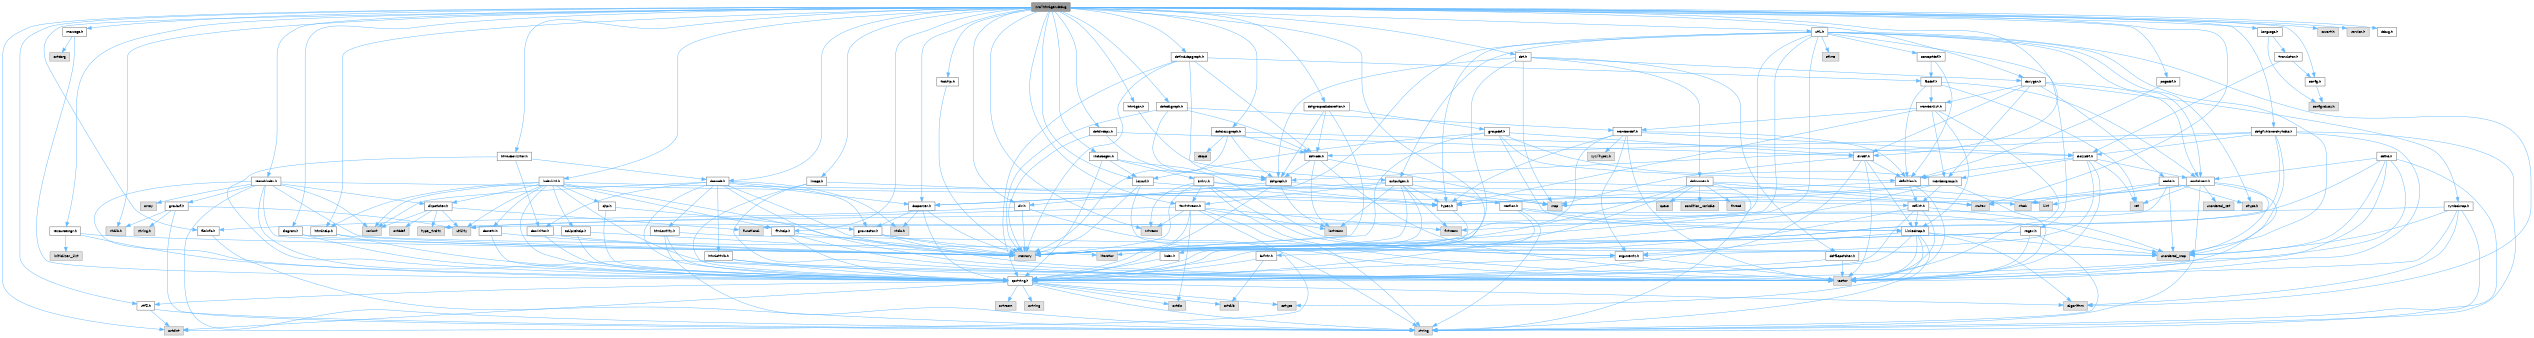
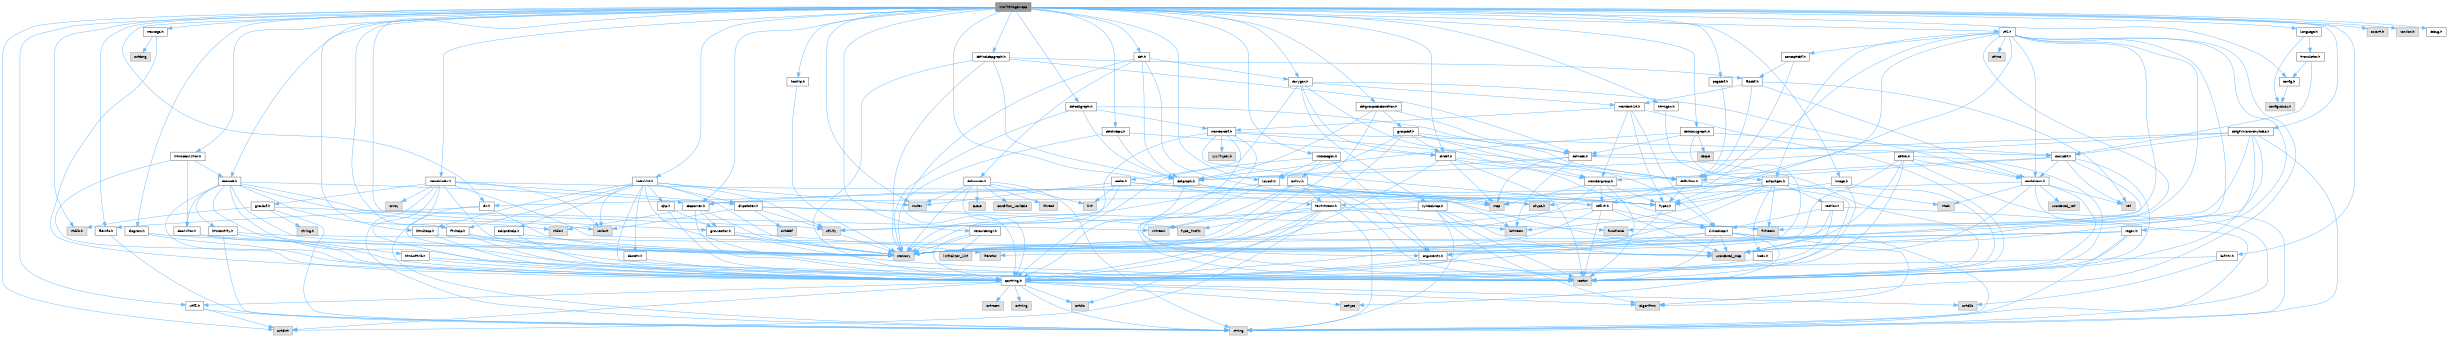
node "src/htmlgen.debug": label "src/htmlgen.debug" -> "src/htmlgen.cpp"
edge "docsets.h" -> "memory": now "utility" -> "memory"
node "dotfilepatcher.h": removed
